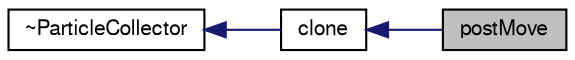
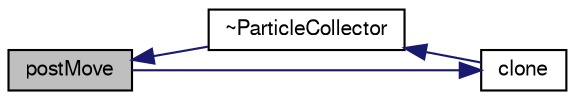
edge "~ParticleCollector" -> "postMove": added
